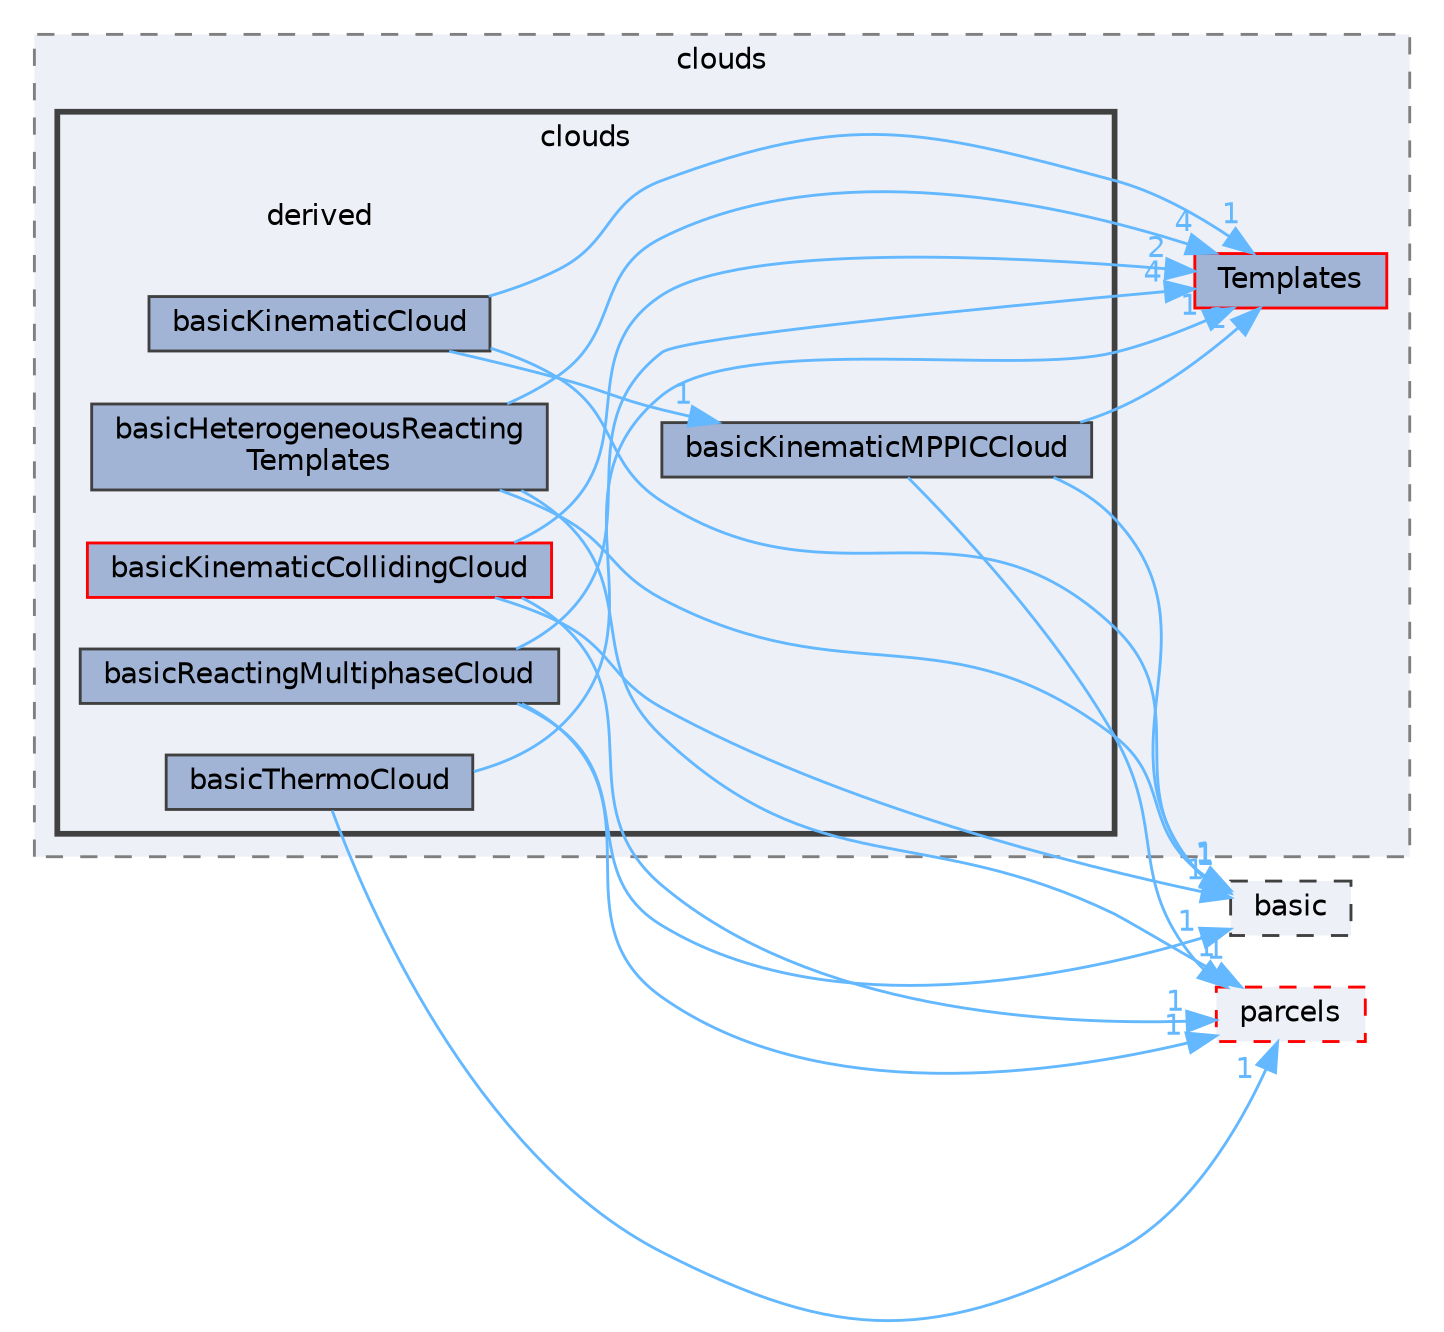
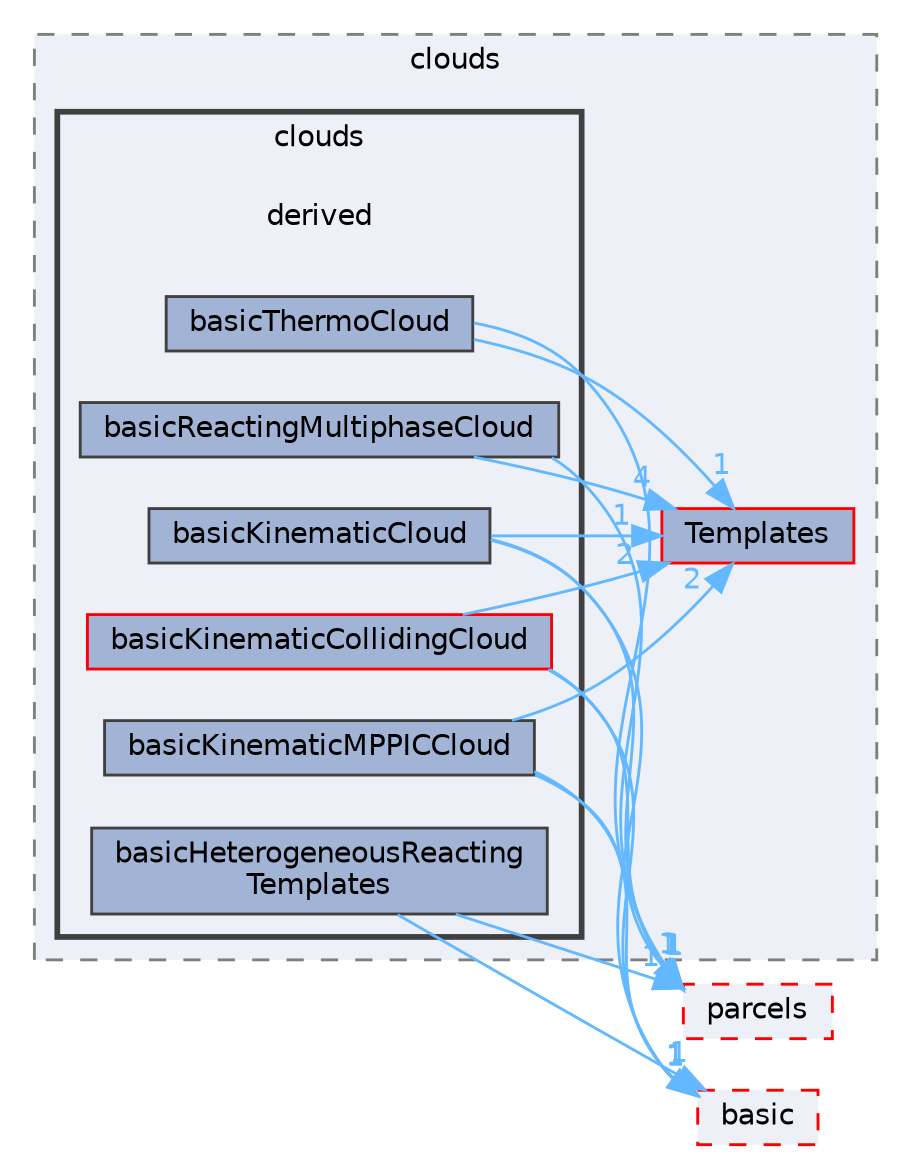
edge "basicHeterogeneousReacting Templates" -> "Templates": removed
edge "basicKinematicCloud" -> "basicKinematicMPPICCloud": now "basicKinematicCloud" -> "parcels"
node "basic": color grey25 -> red
edge "basicReactingMultiphaseCloud" -> "basic": removed
